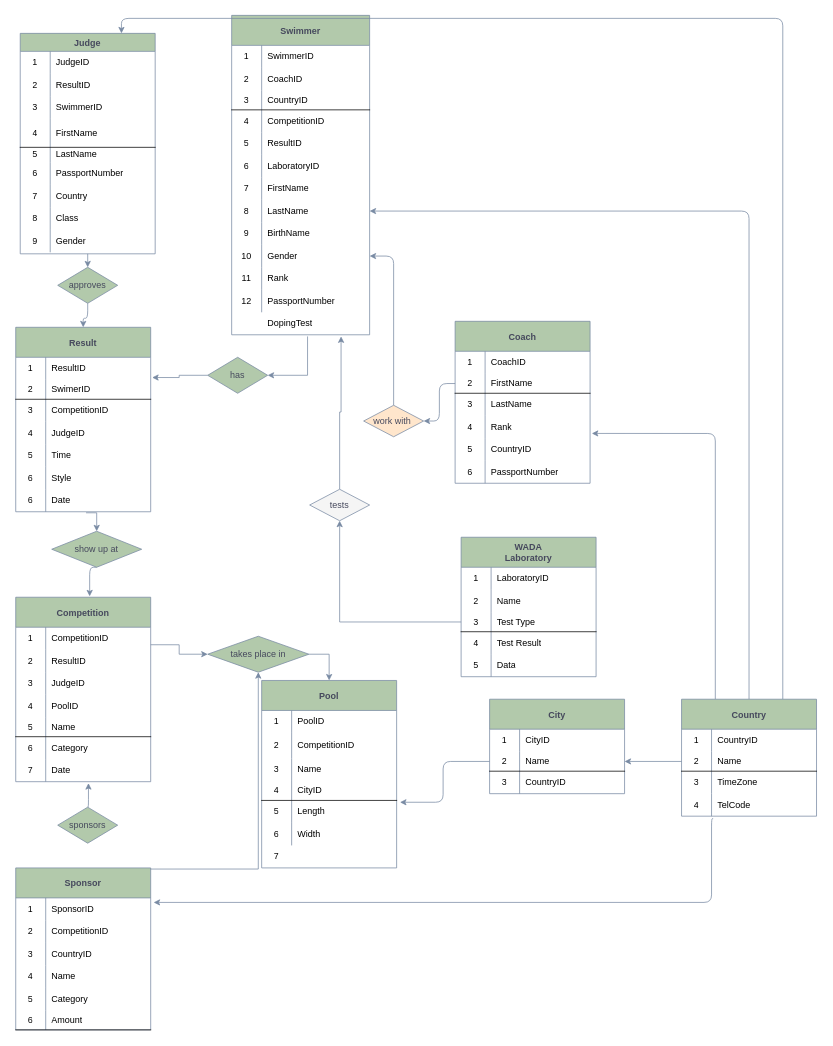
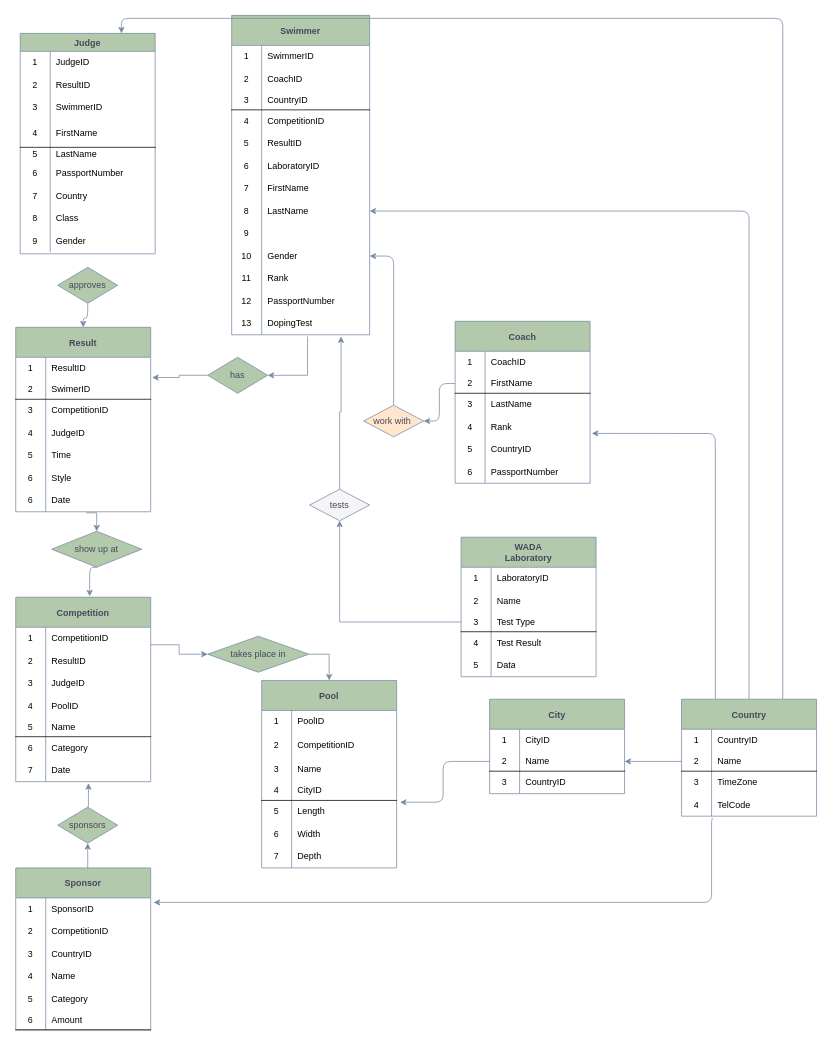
node "BirthName": removed
edge "Judge" -> "approves": removed
node "13": added
edge "Sponsor" -> "takes place in": now "Sponsor" -> "sponsors"
node "Depth": added
